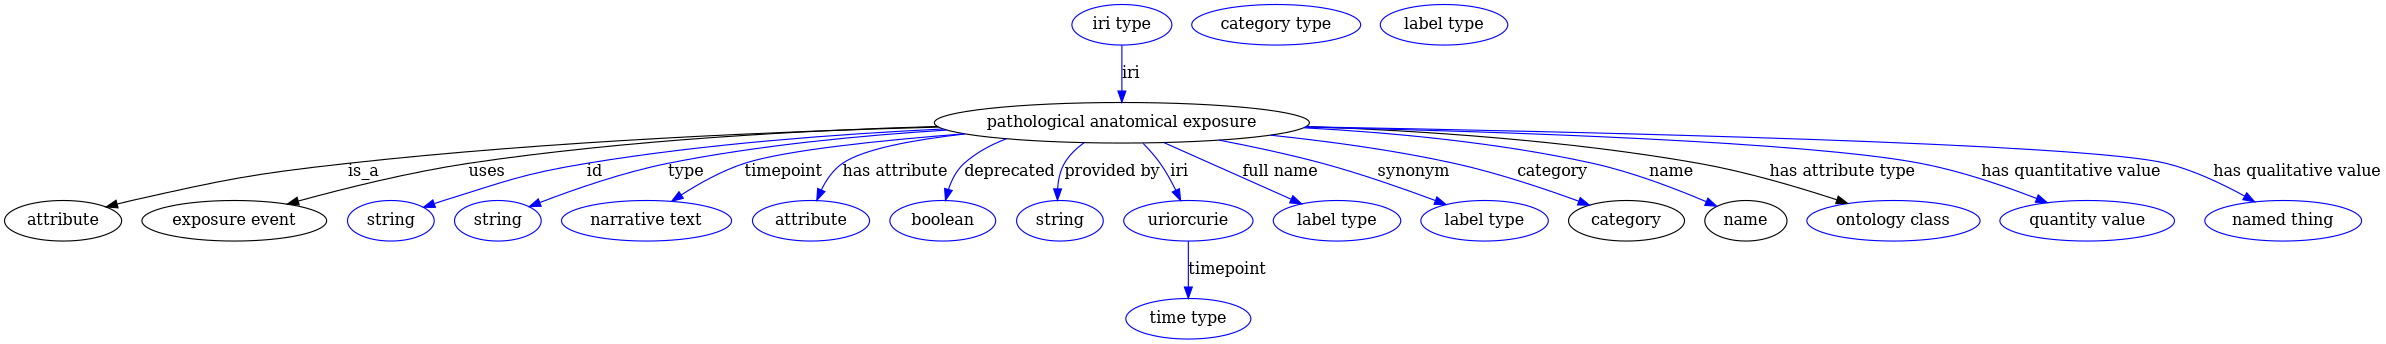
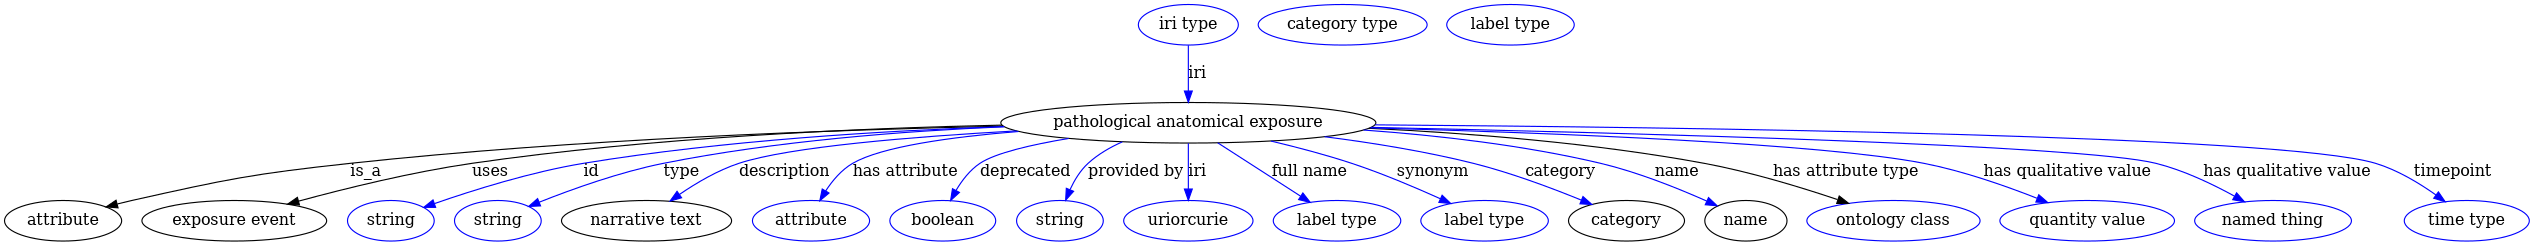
edge "pathological anatomical exposure" -> "narrative text": label "timepoint" -> "description"
edge "pathological anatomical exposure" -> "quantity value": label "has quantitative value" -> "has qualitative value"
node "narrative text": color blue -> black
edge "uriorcurie" -> "time type": now "pathological anatomical exposure" -> "time type"
